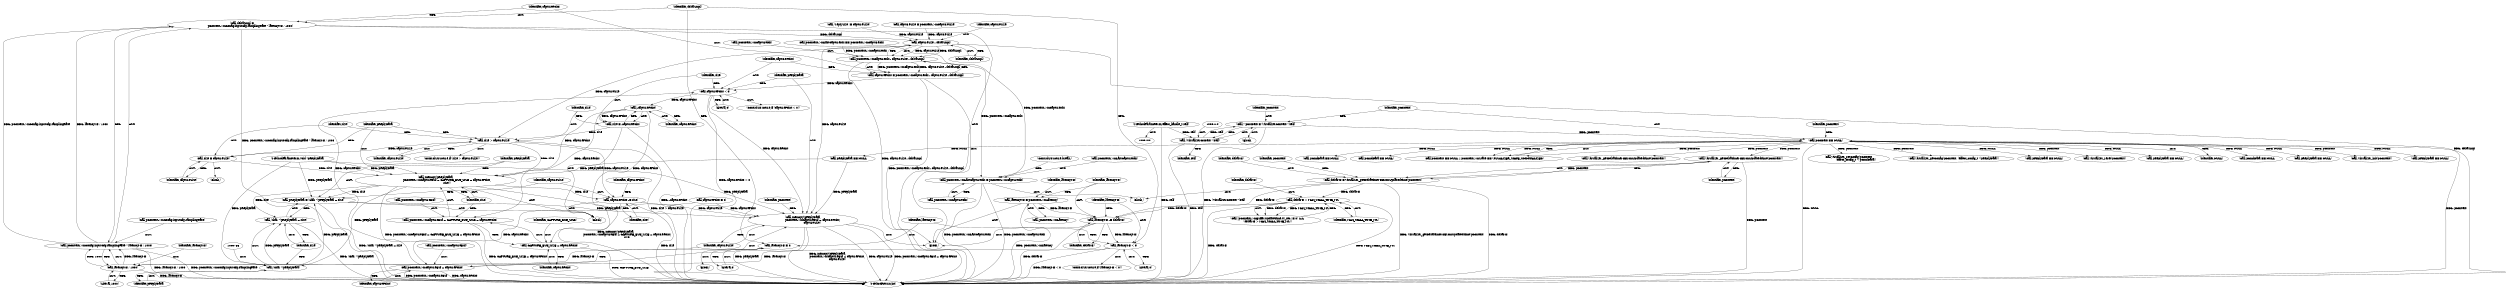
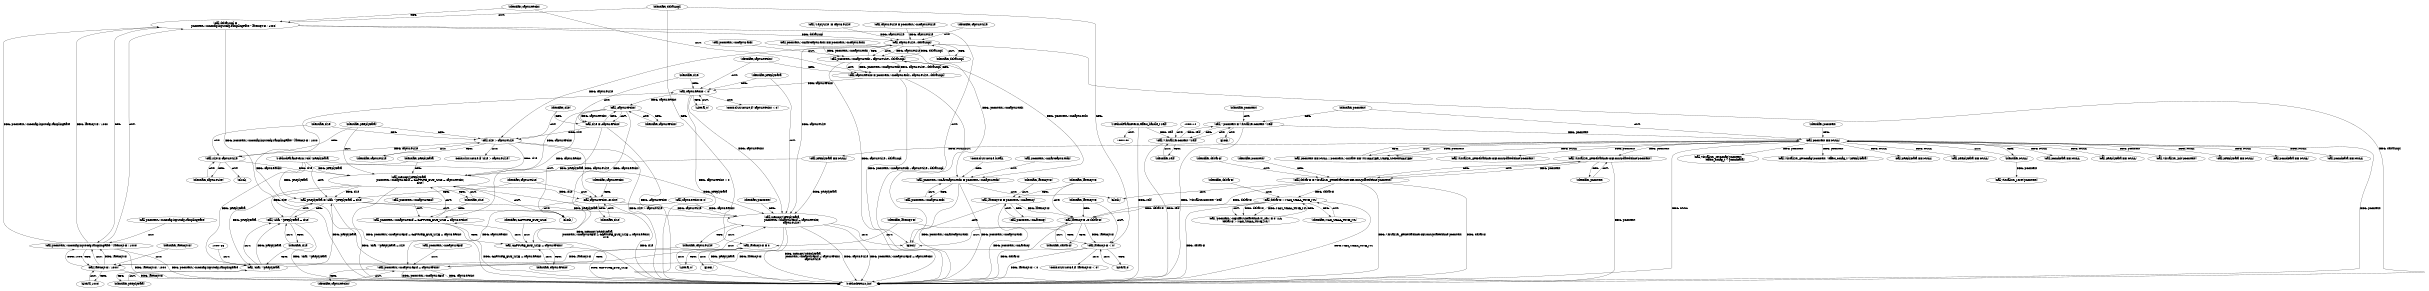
edge "(Call,pContext == NULL)" -> "(Call,Visualizer_reset(pContext))": now "(Identifier,NULL)" -> "(Call,Visualizer_reset(pContext))"
edge "(Identifier,self)" -> "(Call,(VisualizerContext *)self)": added, label "AST:"
